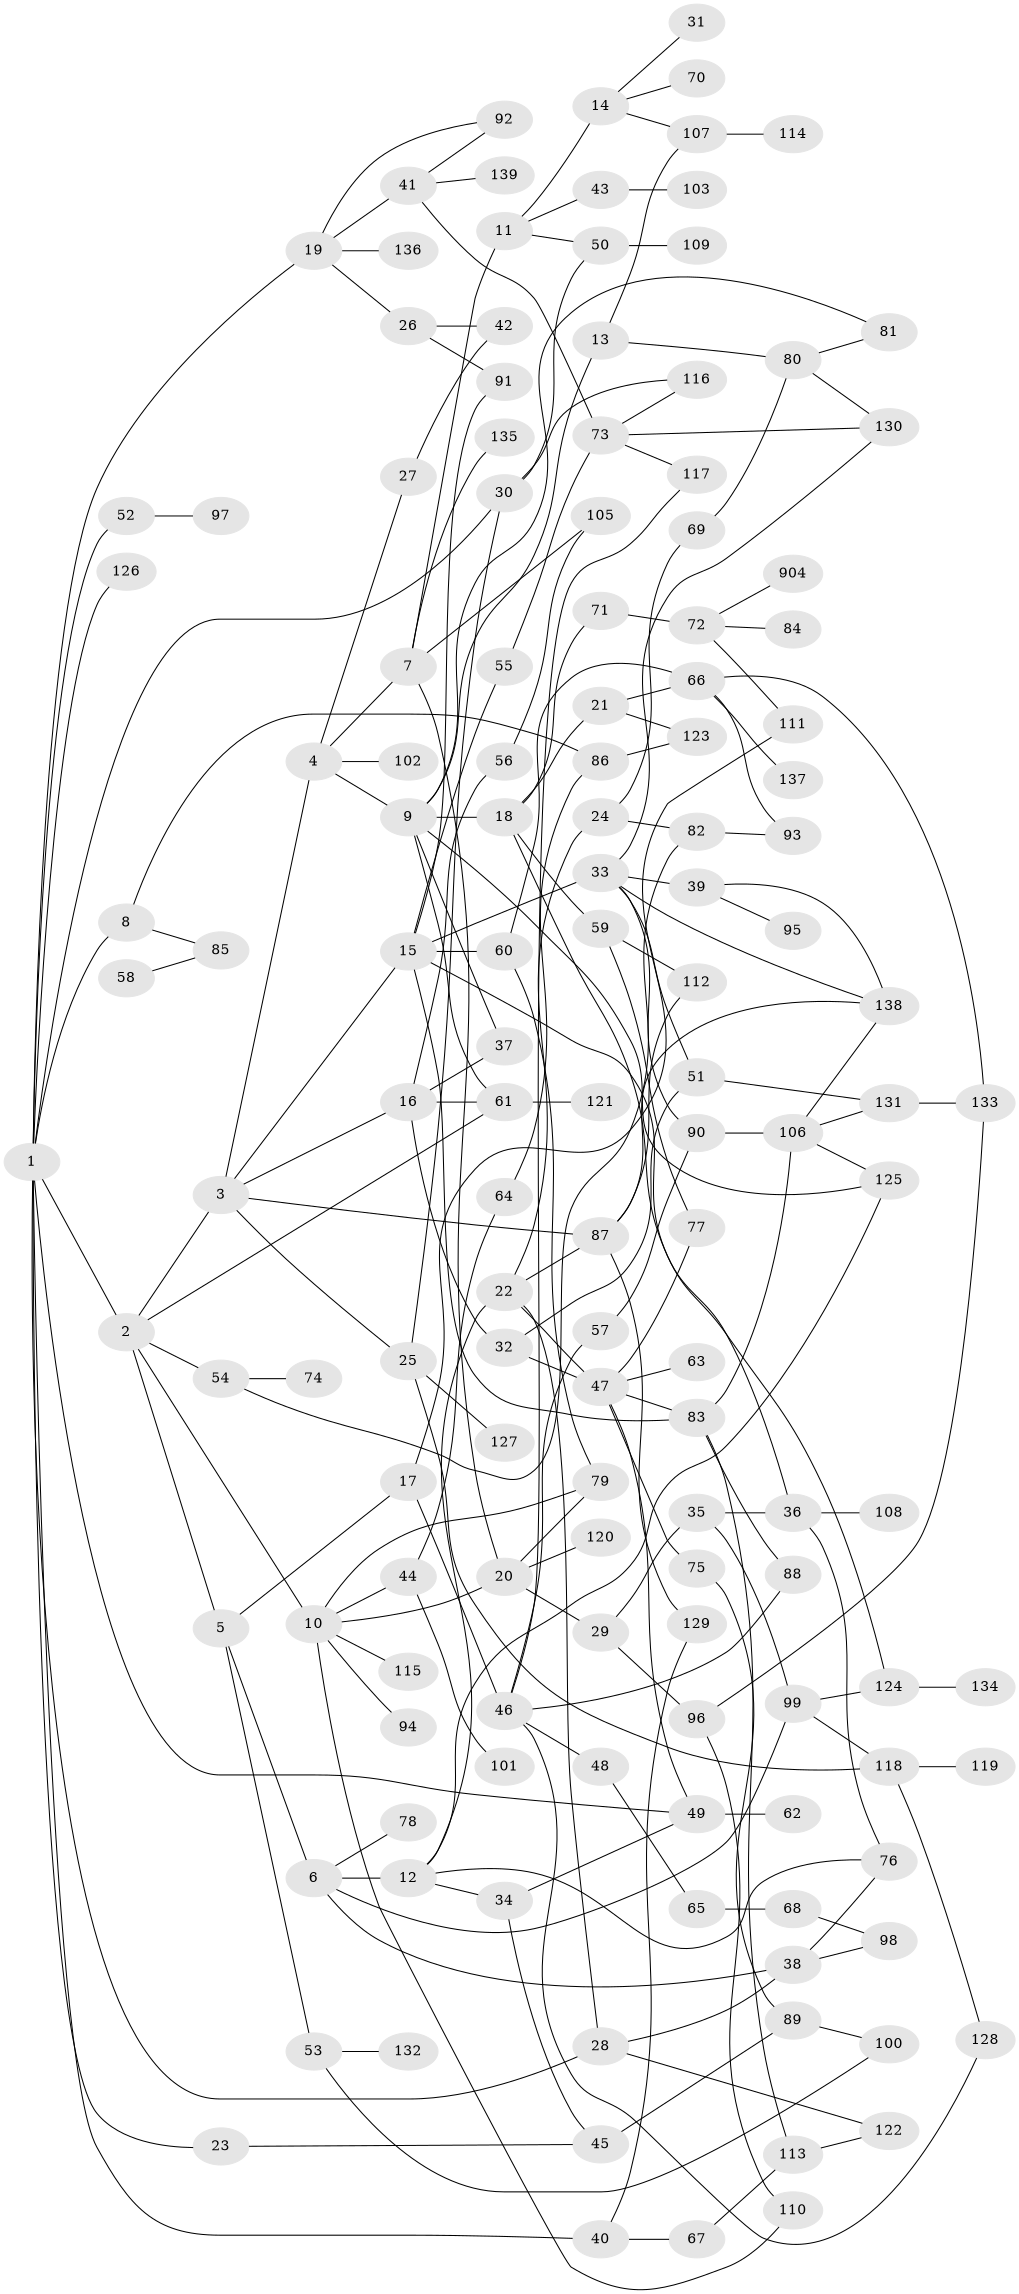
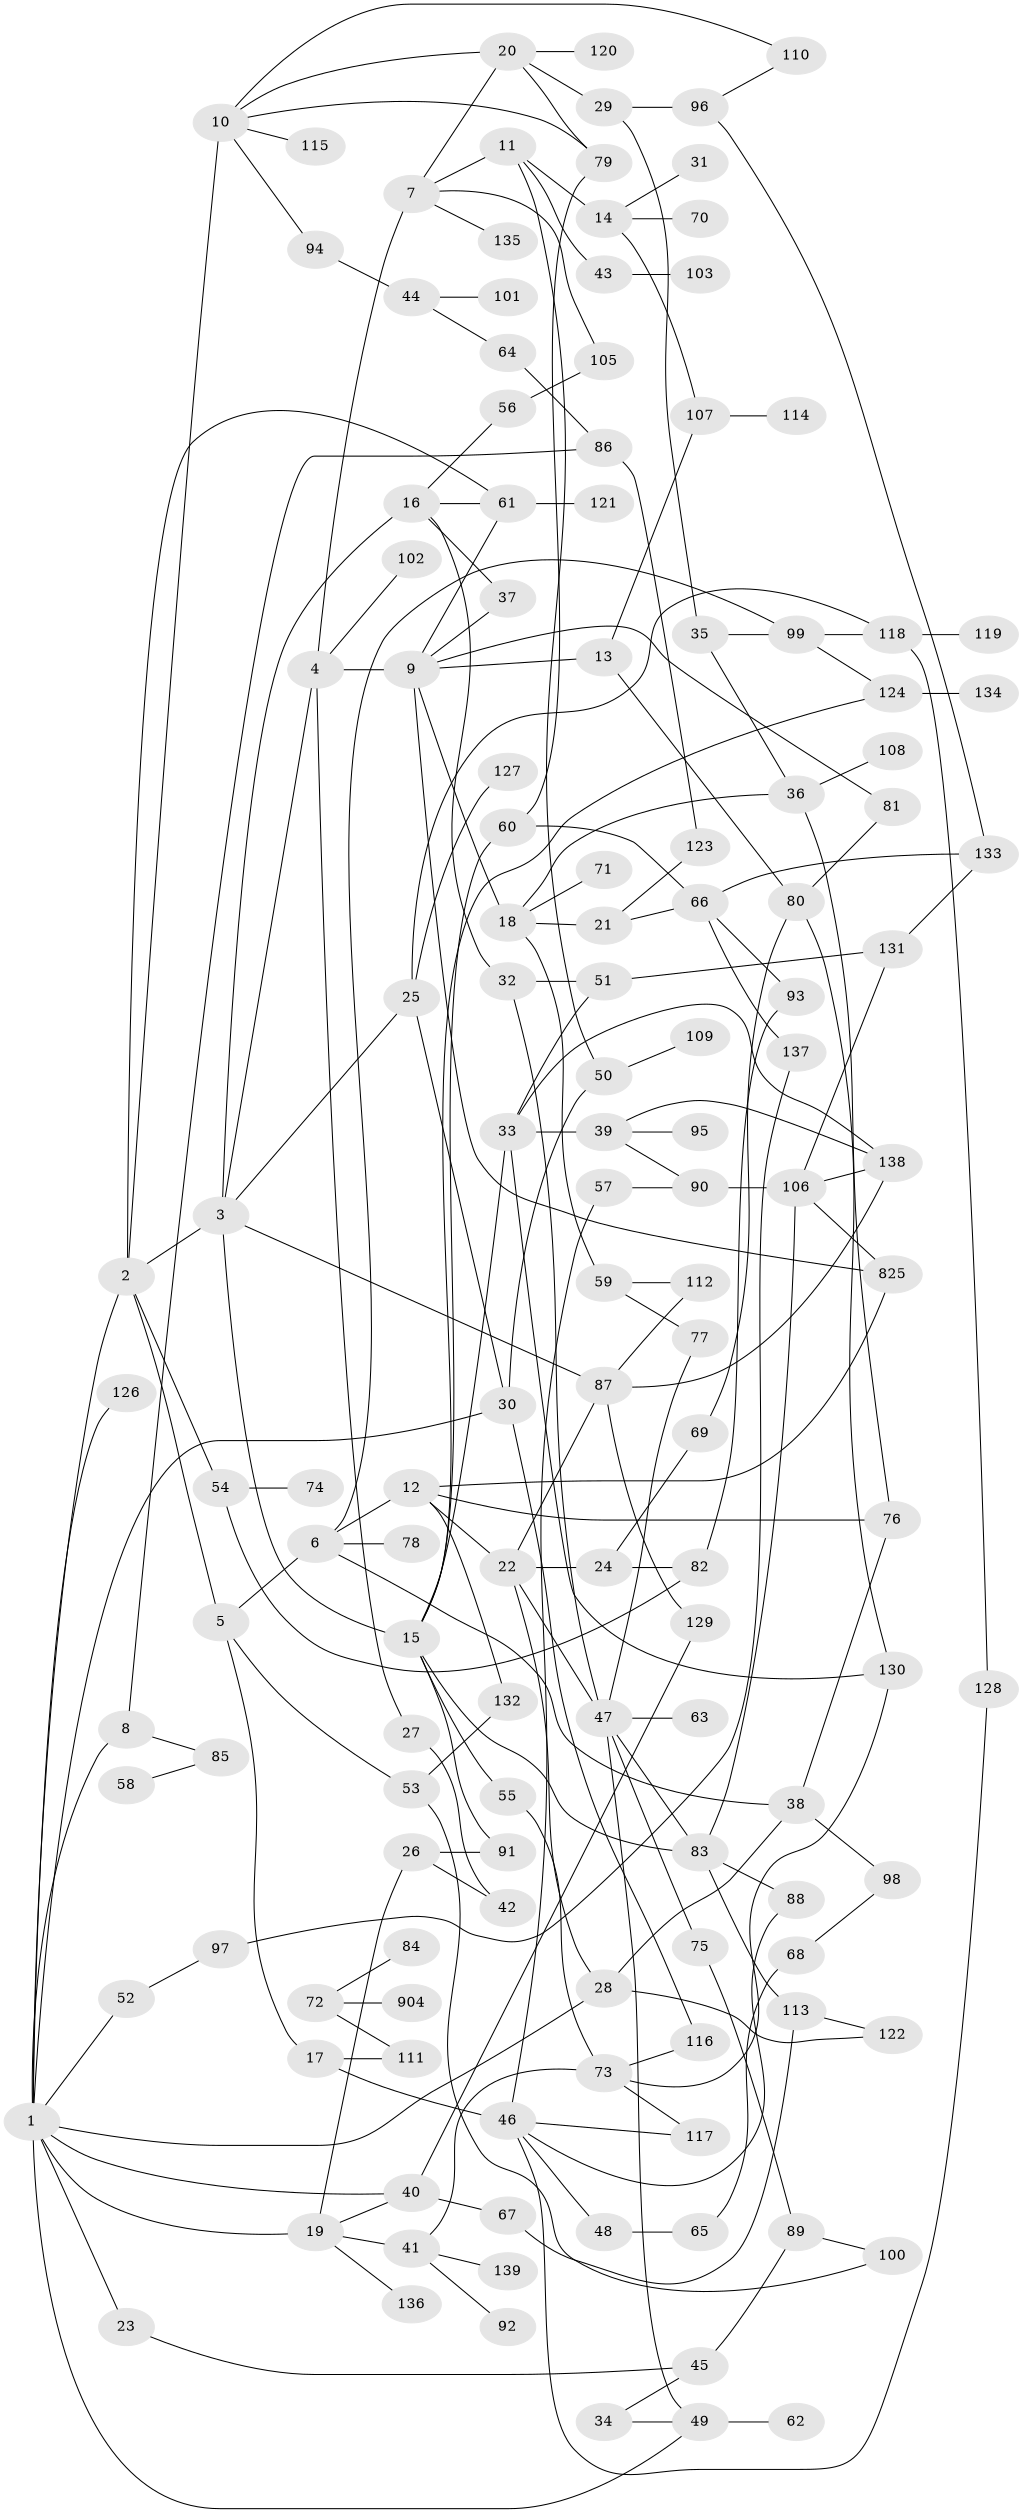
edge "92" -- "19": now "40" -- "19"
edge "71" -- "72": removed
edge "33" -- "90": now "39" -- "90"
node "125": label "125" -> "825"
edge "44" -- "10": now "44" -- "94"
edge "137" -- "97": added
edge "12" -- "34": now "12" -- "132"
